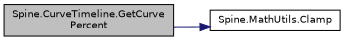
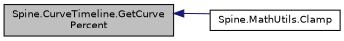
edge "Spine.CurveTimeline.GetCurve Percent" -> "Spine.MathUtils.Clamp": reversed
